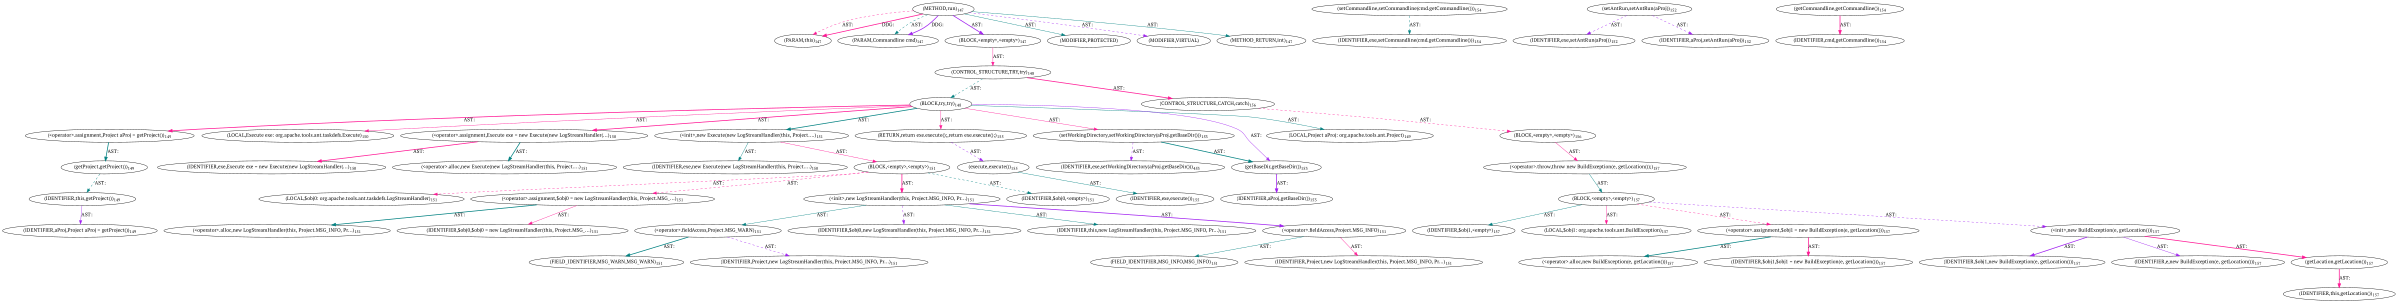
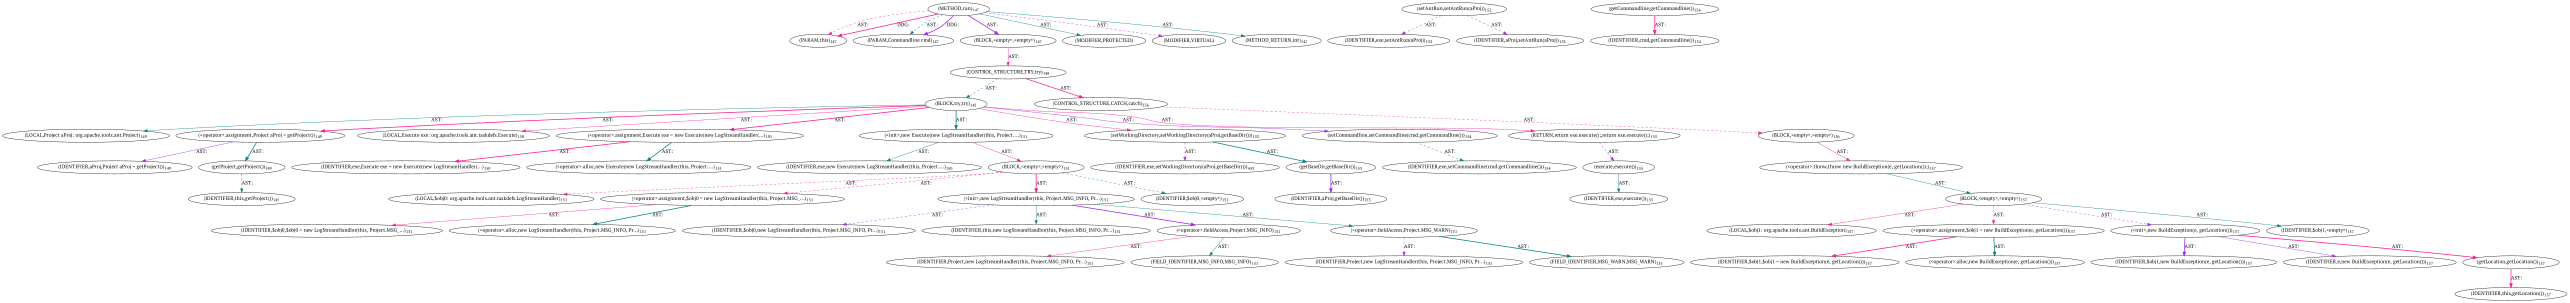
edge "(BLOCK,try,try)" -> "(getBaseDir,getBaseDir())": now "(BLOCK,try,try)" -> "(setCommandline,setCommandline(cmd.getCommandline()))"
edge "(IDENTIFIER,this,getProject())" -> "(IDENTIFIER,aProj,Project aProj = getProject())": now "(<operator>.assignment,Project aProj = getProject())" -> "(IDENTIFIER,aProj,Project aProj = getProject())"
